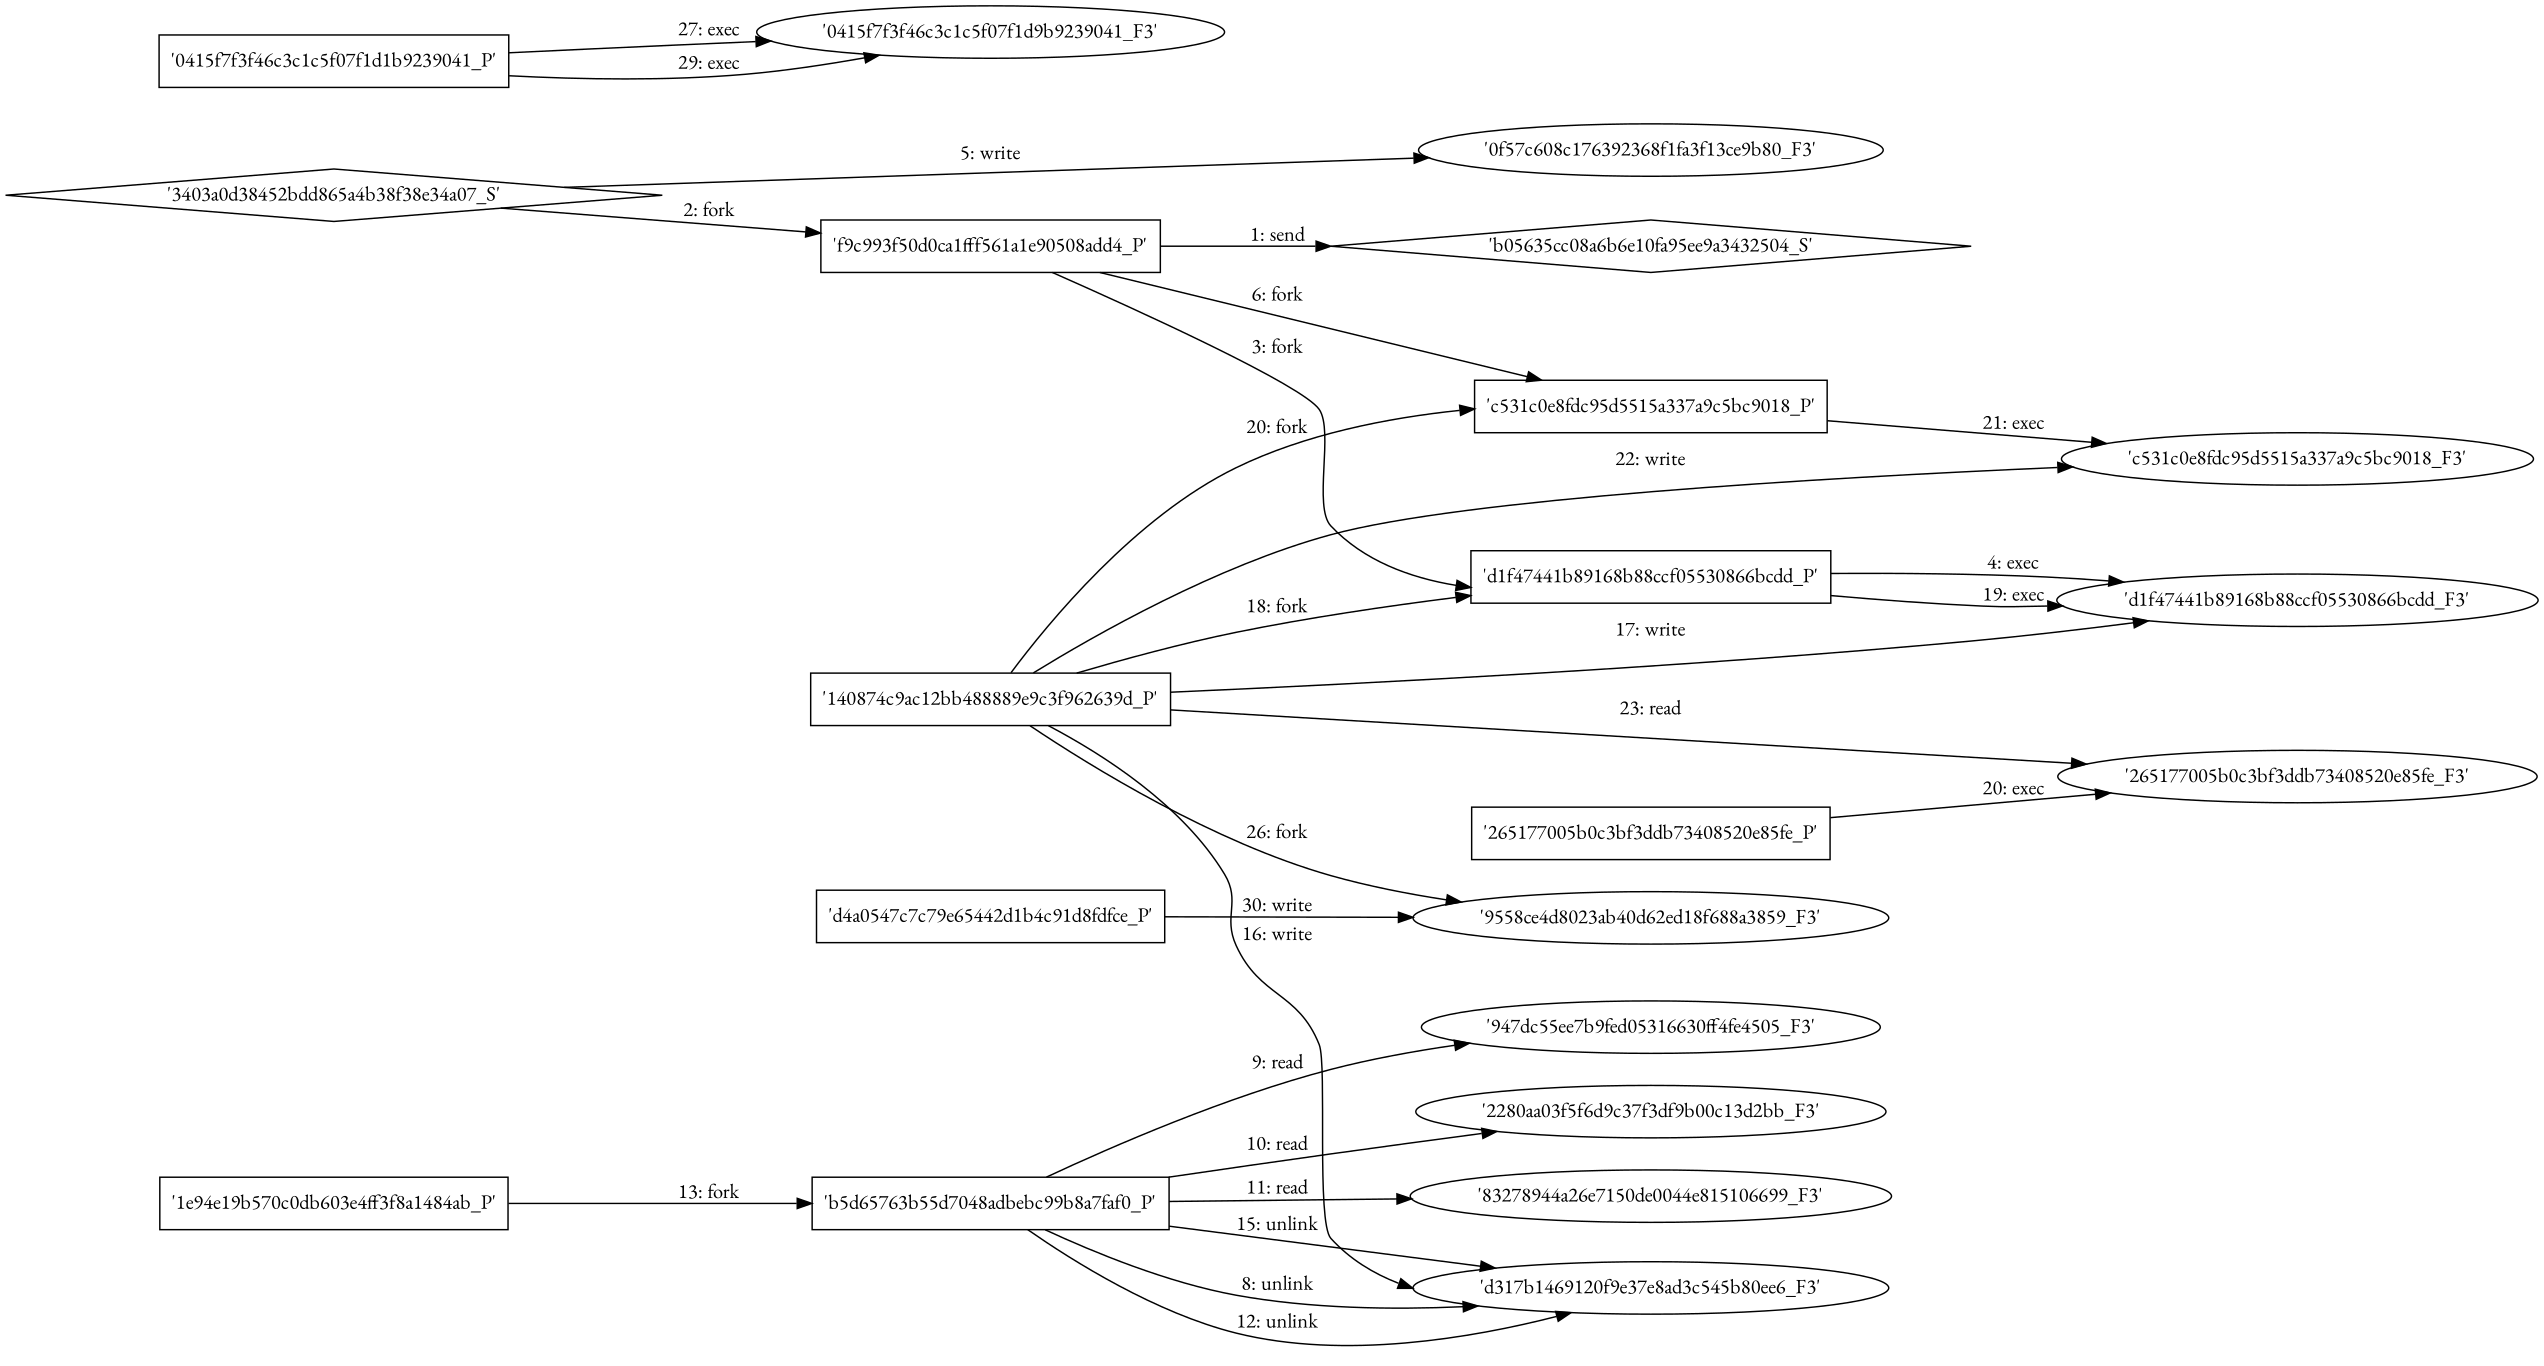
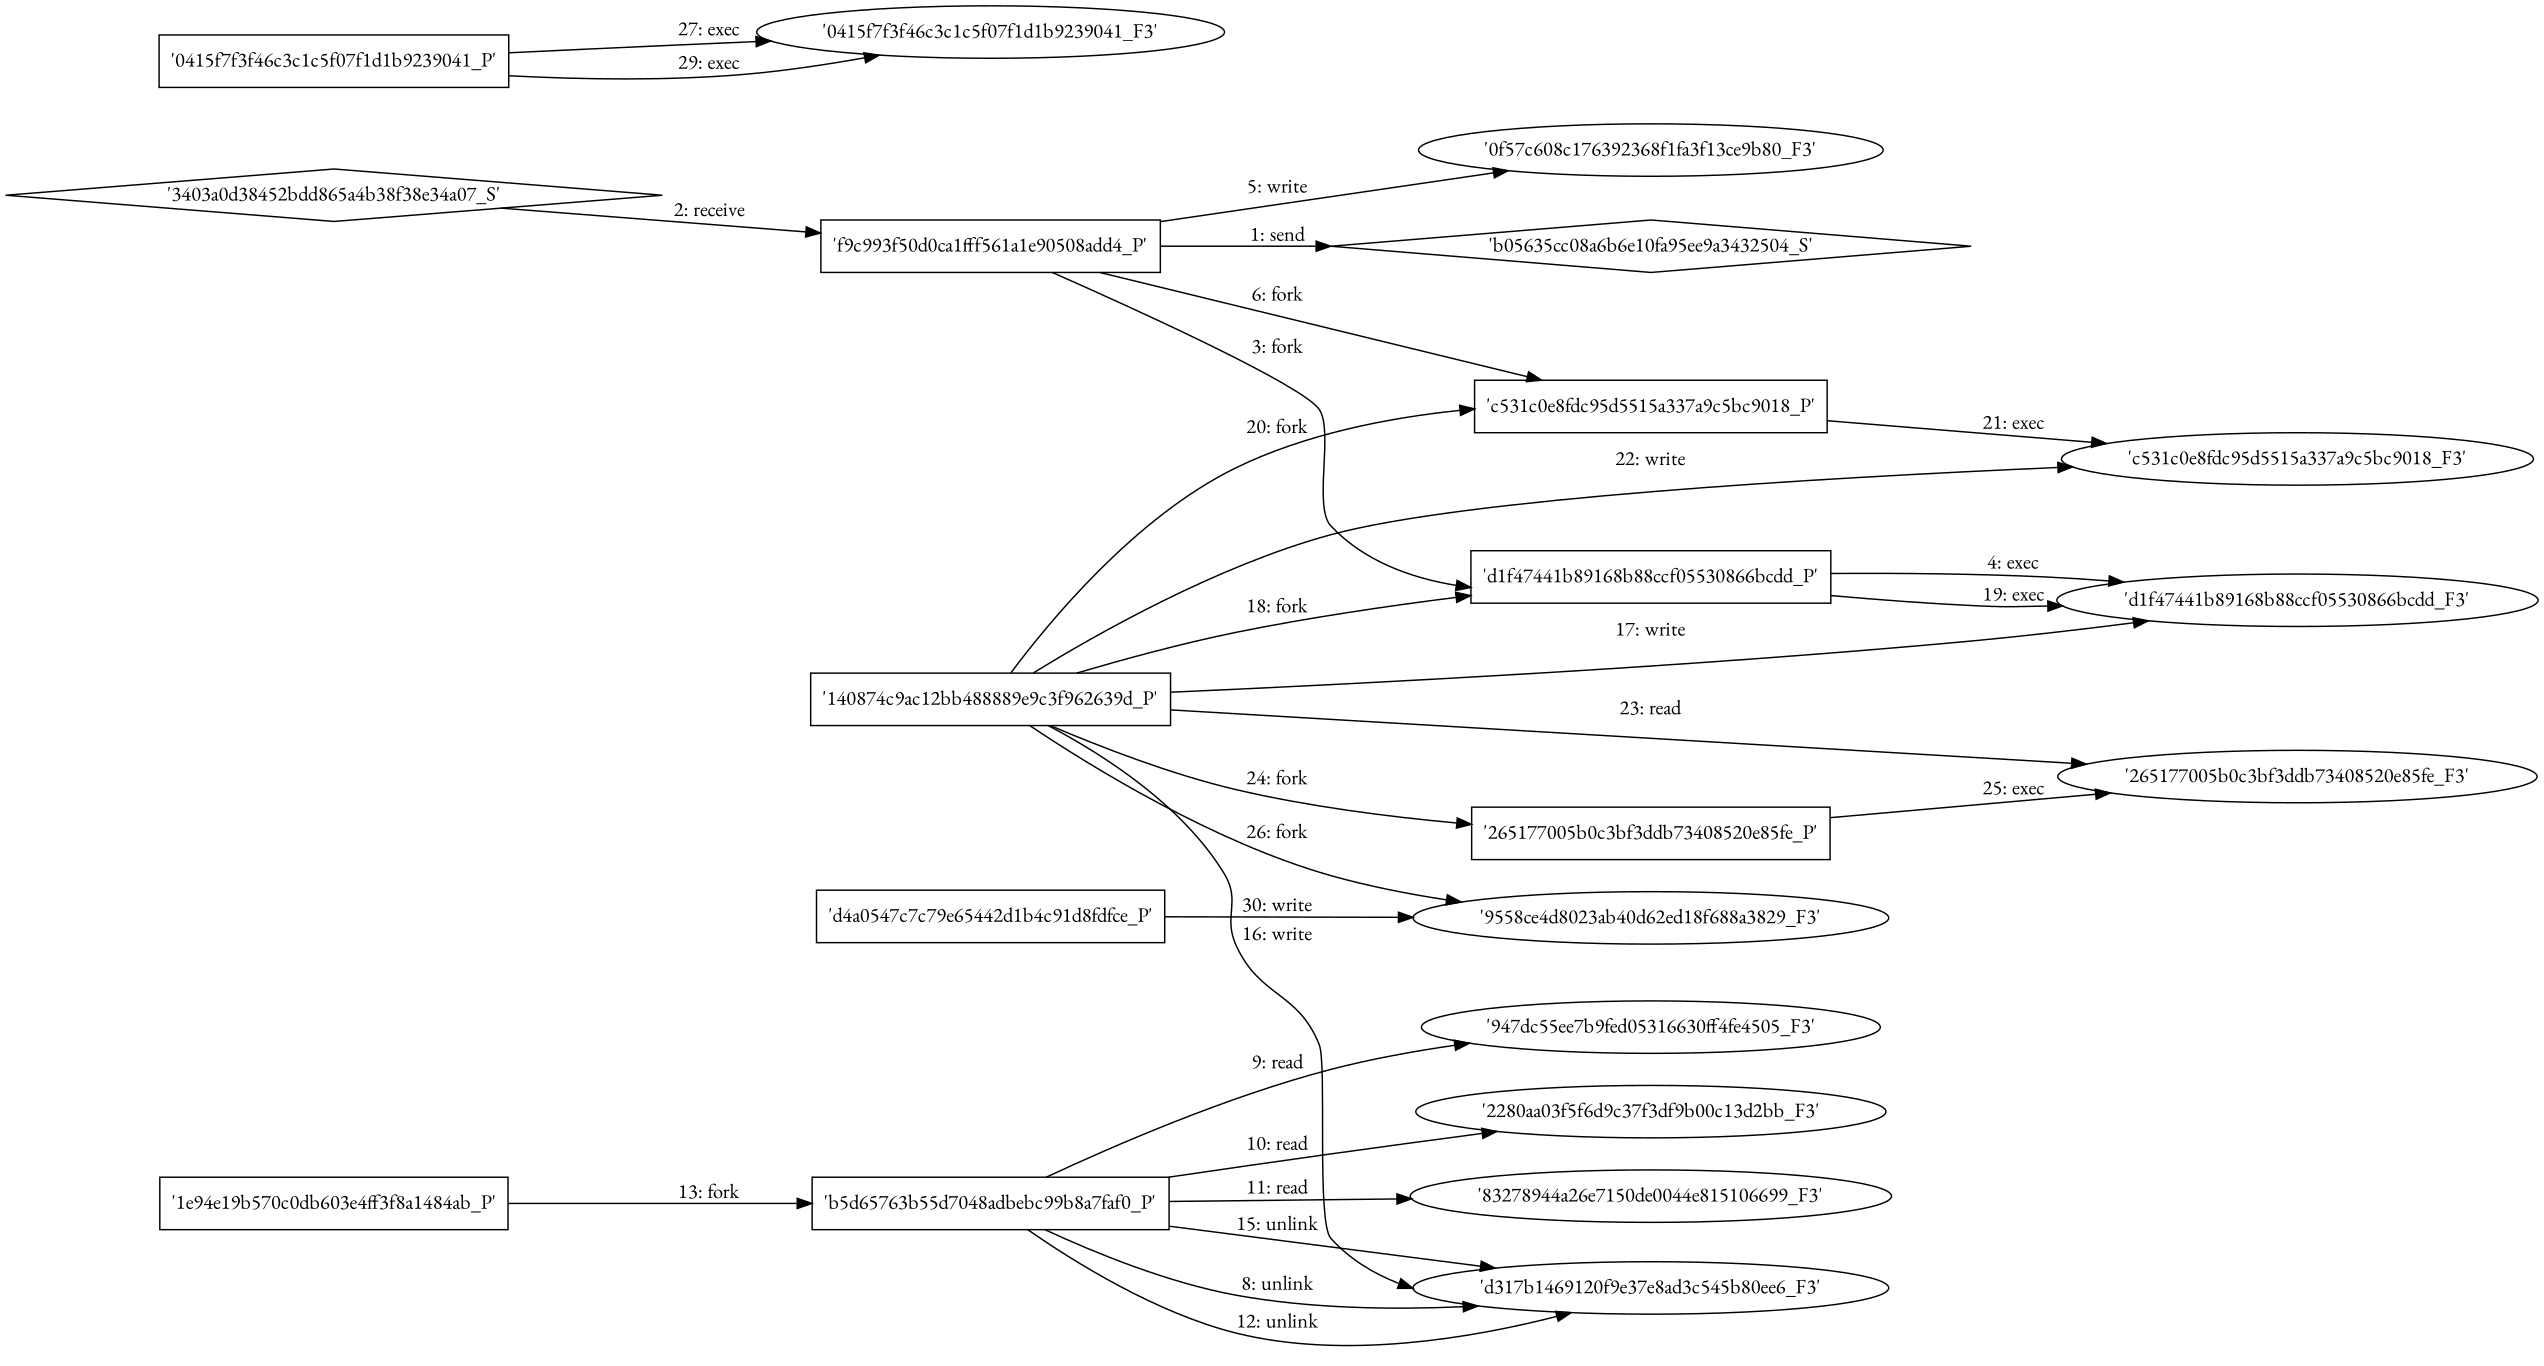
node "'0415f7f3f46c3c1c5f07f1d9b9239041_F3'": label "'0415f7f3f46c3c1c5f07f1d9b9239041_F3'" -> "'0415f7f3f46c3c1c5f07f1d1b9239041_F3'"
edge "'3403a0d38452bdd865a4b38f38e34a07_S'" -> "'0f57c608c176392368f1fa3f13ce9b80_F3'": now "'f9c993f50d0ca1fff561a1e90508add4_P'" -> "'0f57c608c176392368f1fa3f13ce9b80_F3'"
edge "'3403a0d38452bdd865a4b38f38e34a07_S'" -> "'f9c993f50d0ca1fff561a1e90508add4_P'": label "2: fork" -> "2: receive"
edge "'265177005b0c3bf3ddb73408520e85fe_P'" -> "'265177005b0c3bf3ddb73408520e85fe_F3'": label "20: exec" -> "25: exec"
edge "'140874c9ac12bb488889e9c3f962639d_P'" -> "'265177005b0c3bf3ddb73408520e85fe_P'": added, label "24: fork"
node "'9558ce4d8023ab40d62ed18f688a3859_F3'": label "'9558ce4d8023ab40d62ed18f688a3859_F3'" -> "'9558ce4d8023ab40d62ed18f688a3829_F3'"
